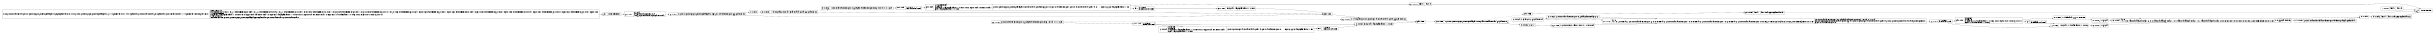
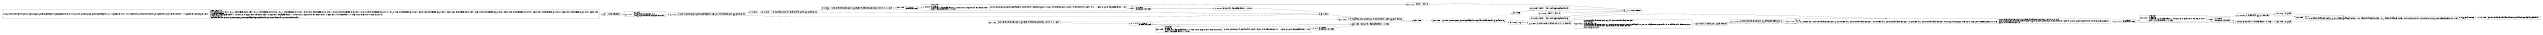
node "51: 0x001f": text "RETURN" -> "VERSION"
node "50: 0x0019": text "IMMUTABLE_ENTER" -> "TRY_ENTER"
node "82: 0x0019": text "VERSION_TOP_SPLITTER" -> "EXC_TOP_SPLITTER"
node "78: 0x0092": removed
node "65: 0x0041": added
